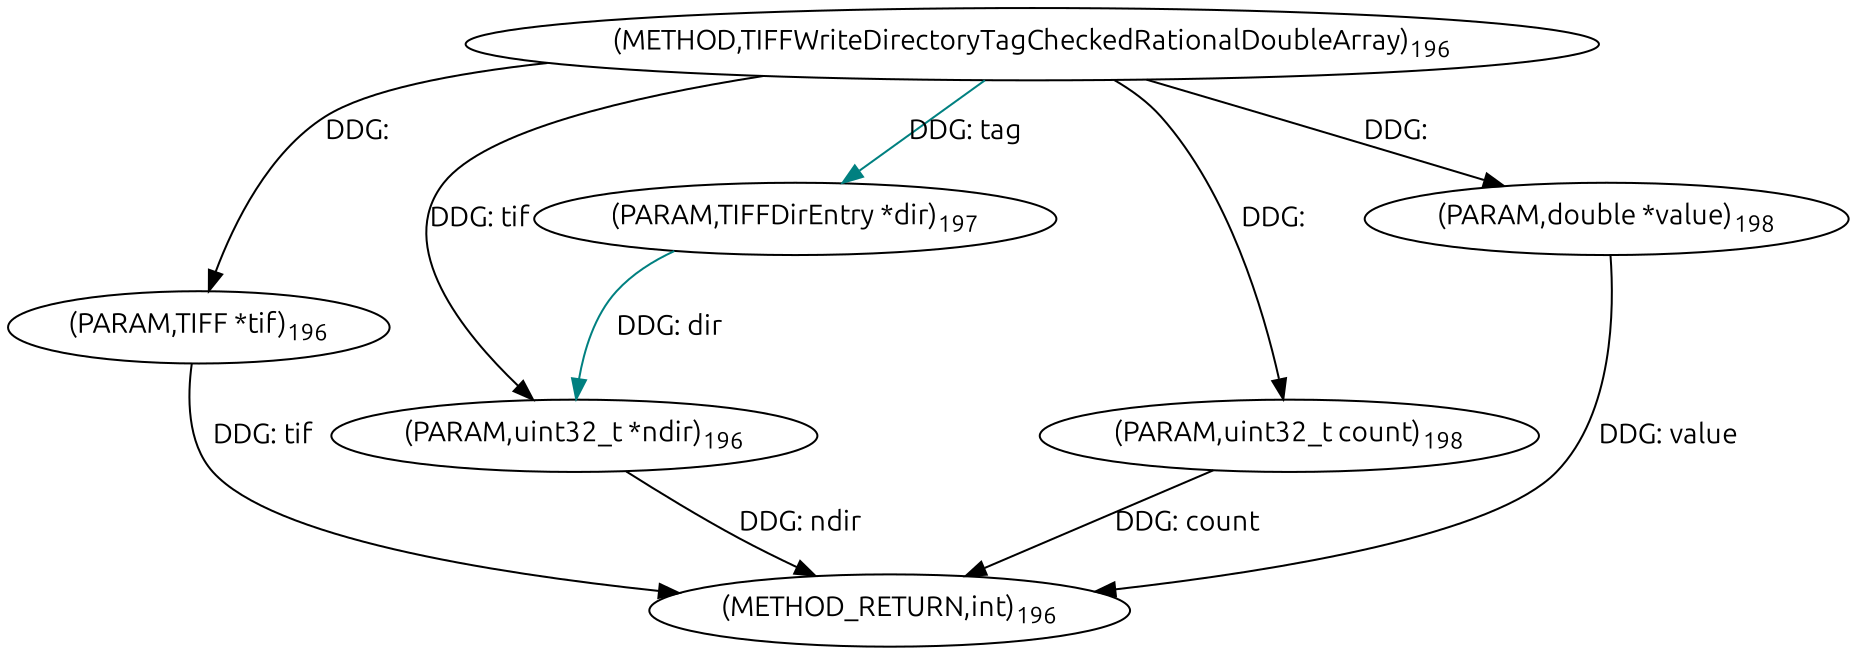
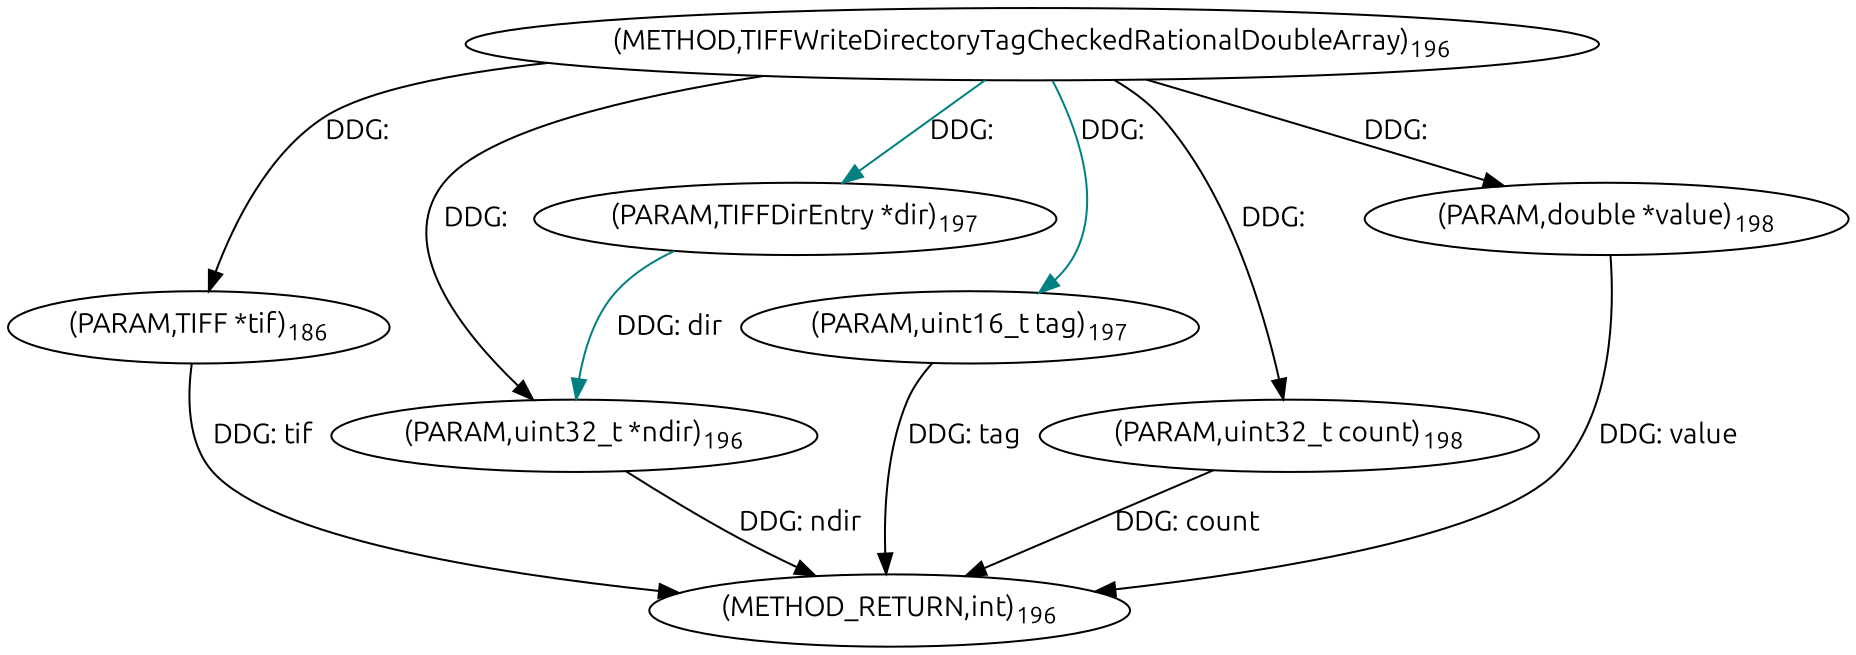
edge "(METHOD,TIFFWriteDirectoryTagCheckedRationalDoubleArray)" -> "(PARAM,TIFFDirEntry *dir)": label "DDG: tag" -> "DDG: "
edge "(METHOD,TIFFWriteDirectoryTagCheckedRationalDoubleArray)" -> "(PARAM,uint32_t *ndir)": label "DDG: tif" -> "DDG: "
node "(PARAM,TIFF *tif)": text "196" -> "186"
node "(PARAM,uint16_t tag)": added
